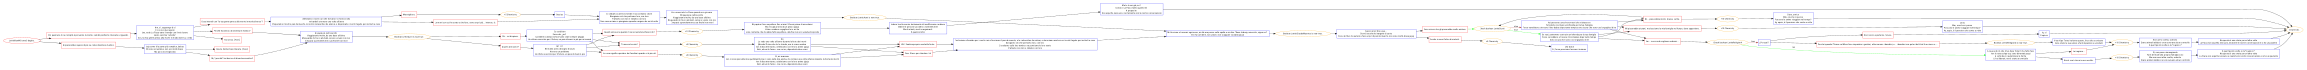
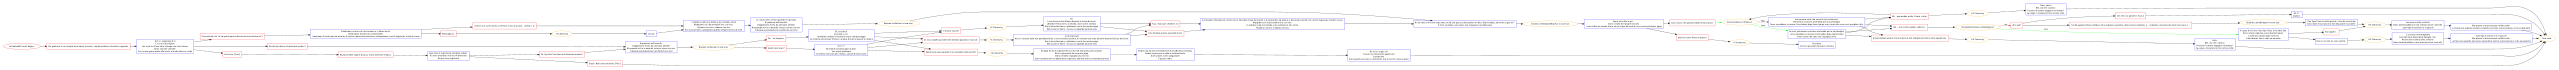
edge "LettieRank4Convo3 begins." -> "Mi piacerebbe sapere di più su come diventare medico.": now "Ha senso. [Fine.]" -> "Mi piacerebbe sapere di più su come diventare medico."
node "Check boolean LettieReligion4": label "Check boolean LettieReligion4" -> "Invitandoli boolean LettieReligion4"
node "¿Por qué?": color blue -> red
edge "Grazie. Bella chiacchierata. [Fine.]" -> "Chat ends.": added
